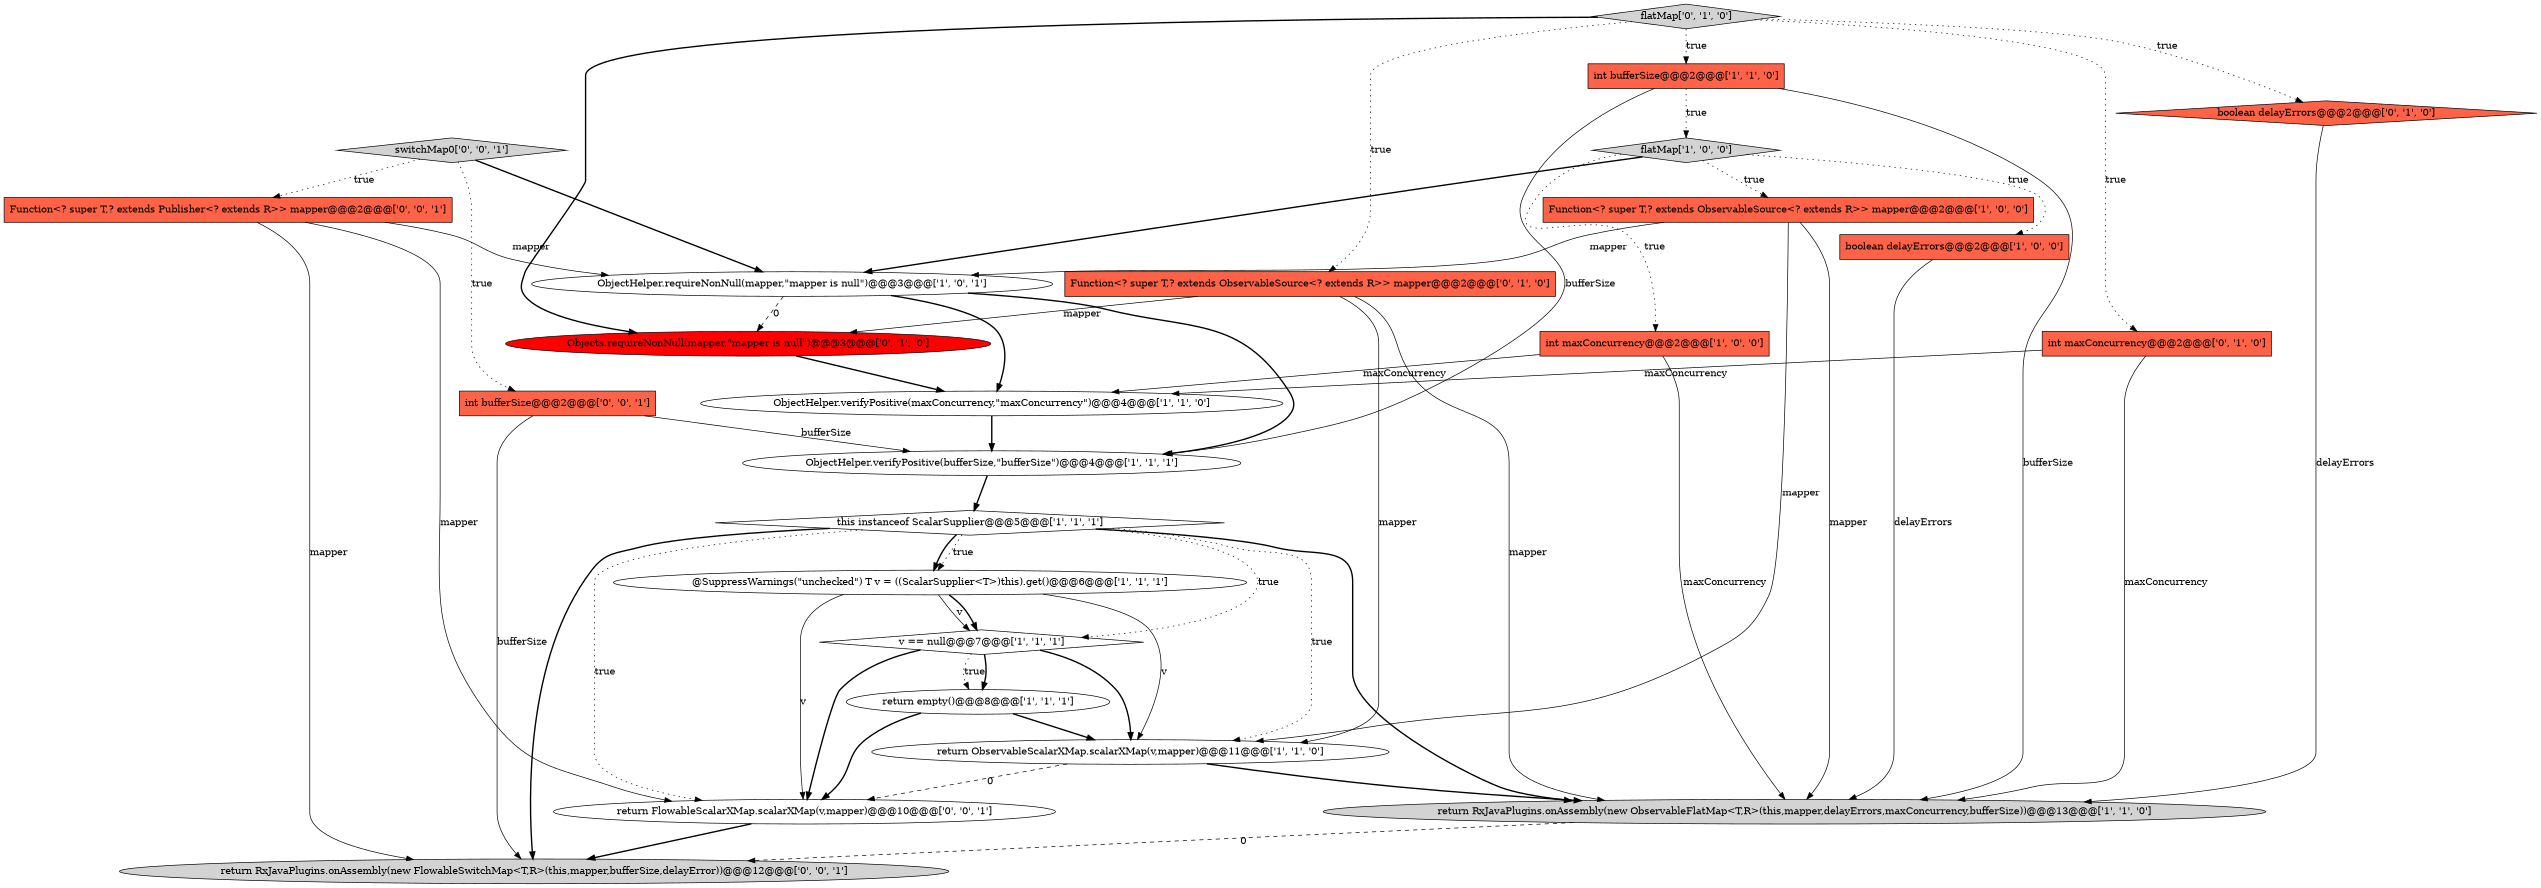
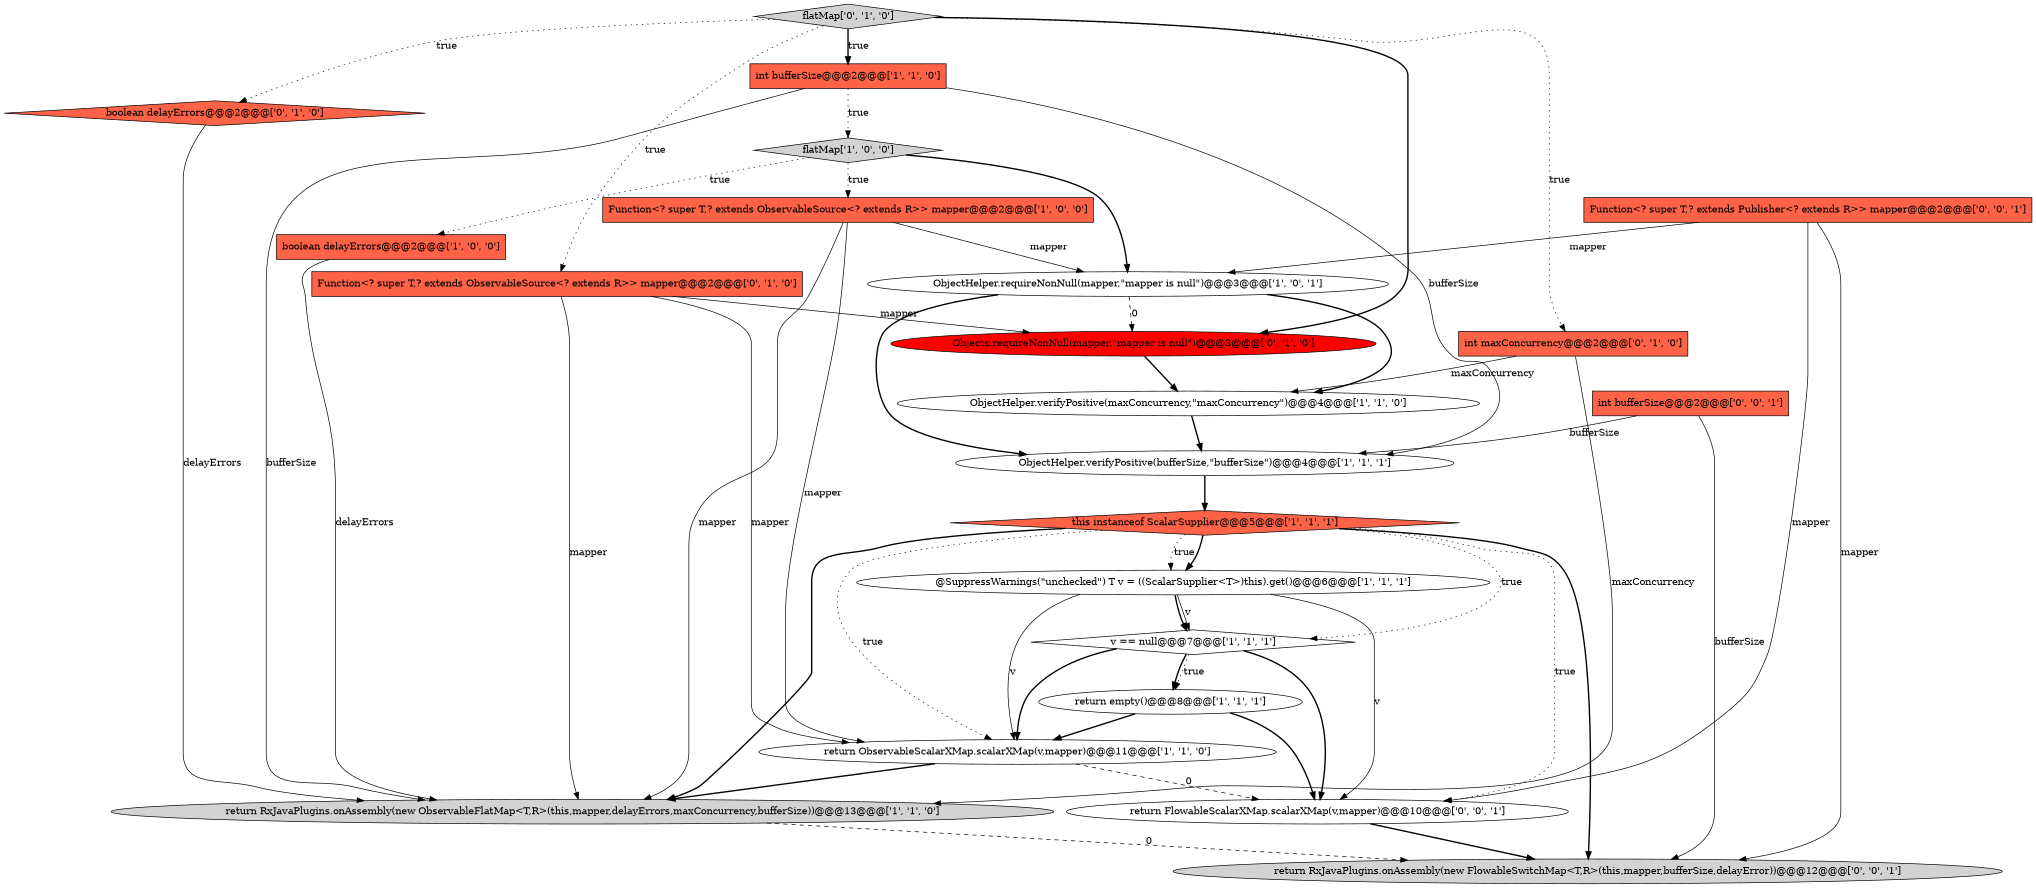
edge "flatMap['0', '1', '0']" -> "int bufferSize@@@2@@@['1', '1', '0']": style dotted -> bold
node "switchMap0['0', '0', '1']": removed
node "int maxConcurrency@@@2@@@['1', '0', '0']": removed
node "this instanceof ScalarSupplier@@@5@@@['1', '1', '1']": fillcolor white -> tomato
